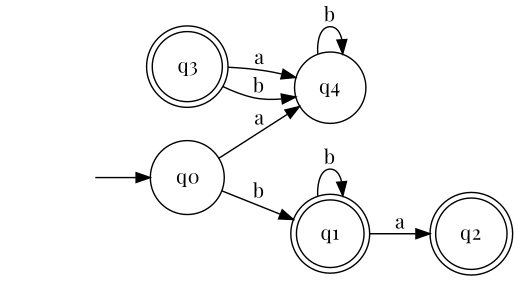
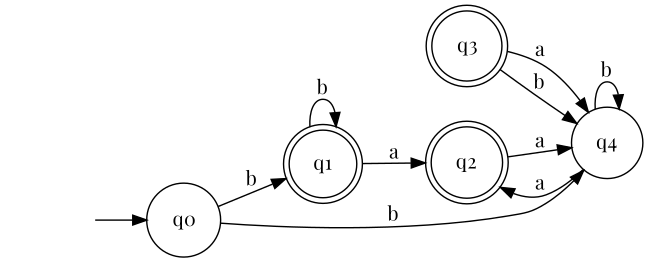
edge "q0" -> "q4": label "a" -> "b"
edge "q2" -> "q4": added, label "a"
edge "q4" -> "q2": added, label "a"
